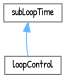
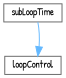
edge "loopControl" -> "subLoopTime": reversed
